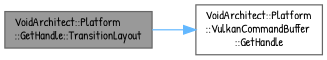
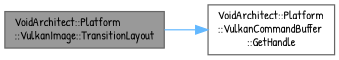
node "VoidArchitect::Platform ::GetHandle::TransitionLayout": label "VoidArchitect::Platform ::GetHandle::TransitionLayout" -> "VoidArchitect::Platform ::VulkanImage::TransitionLayout"
